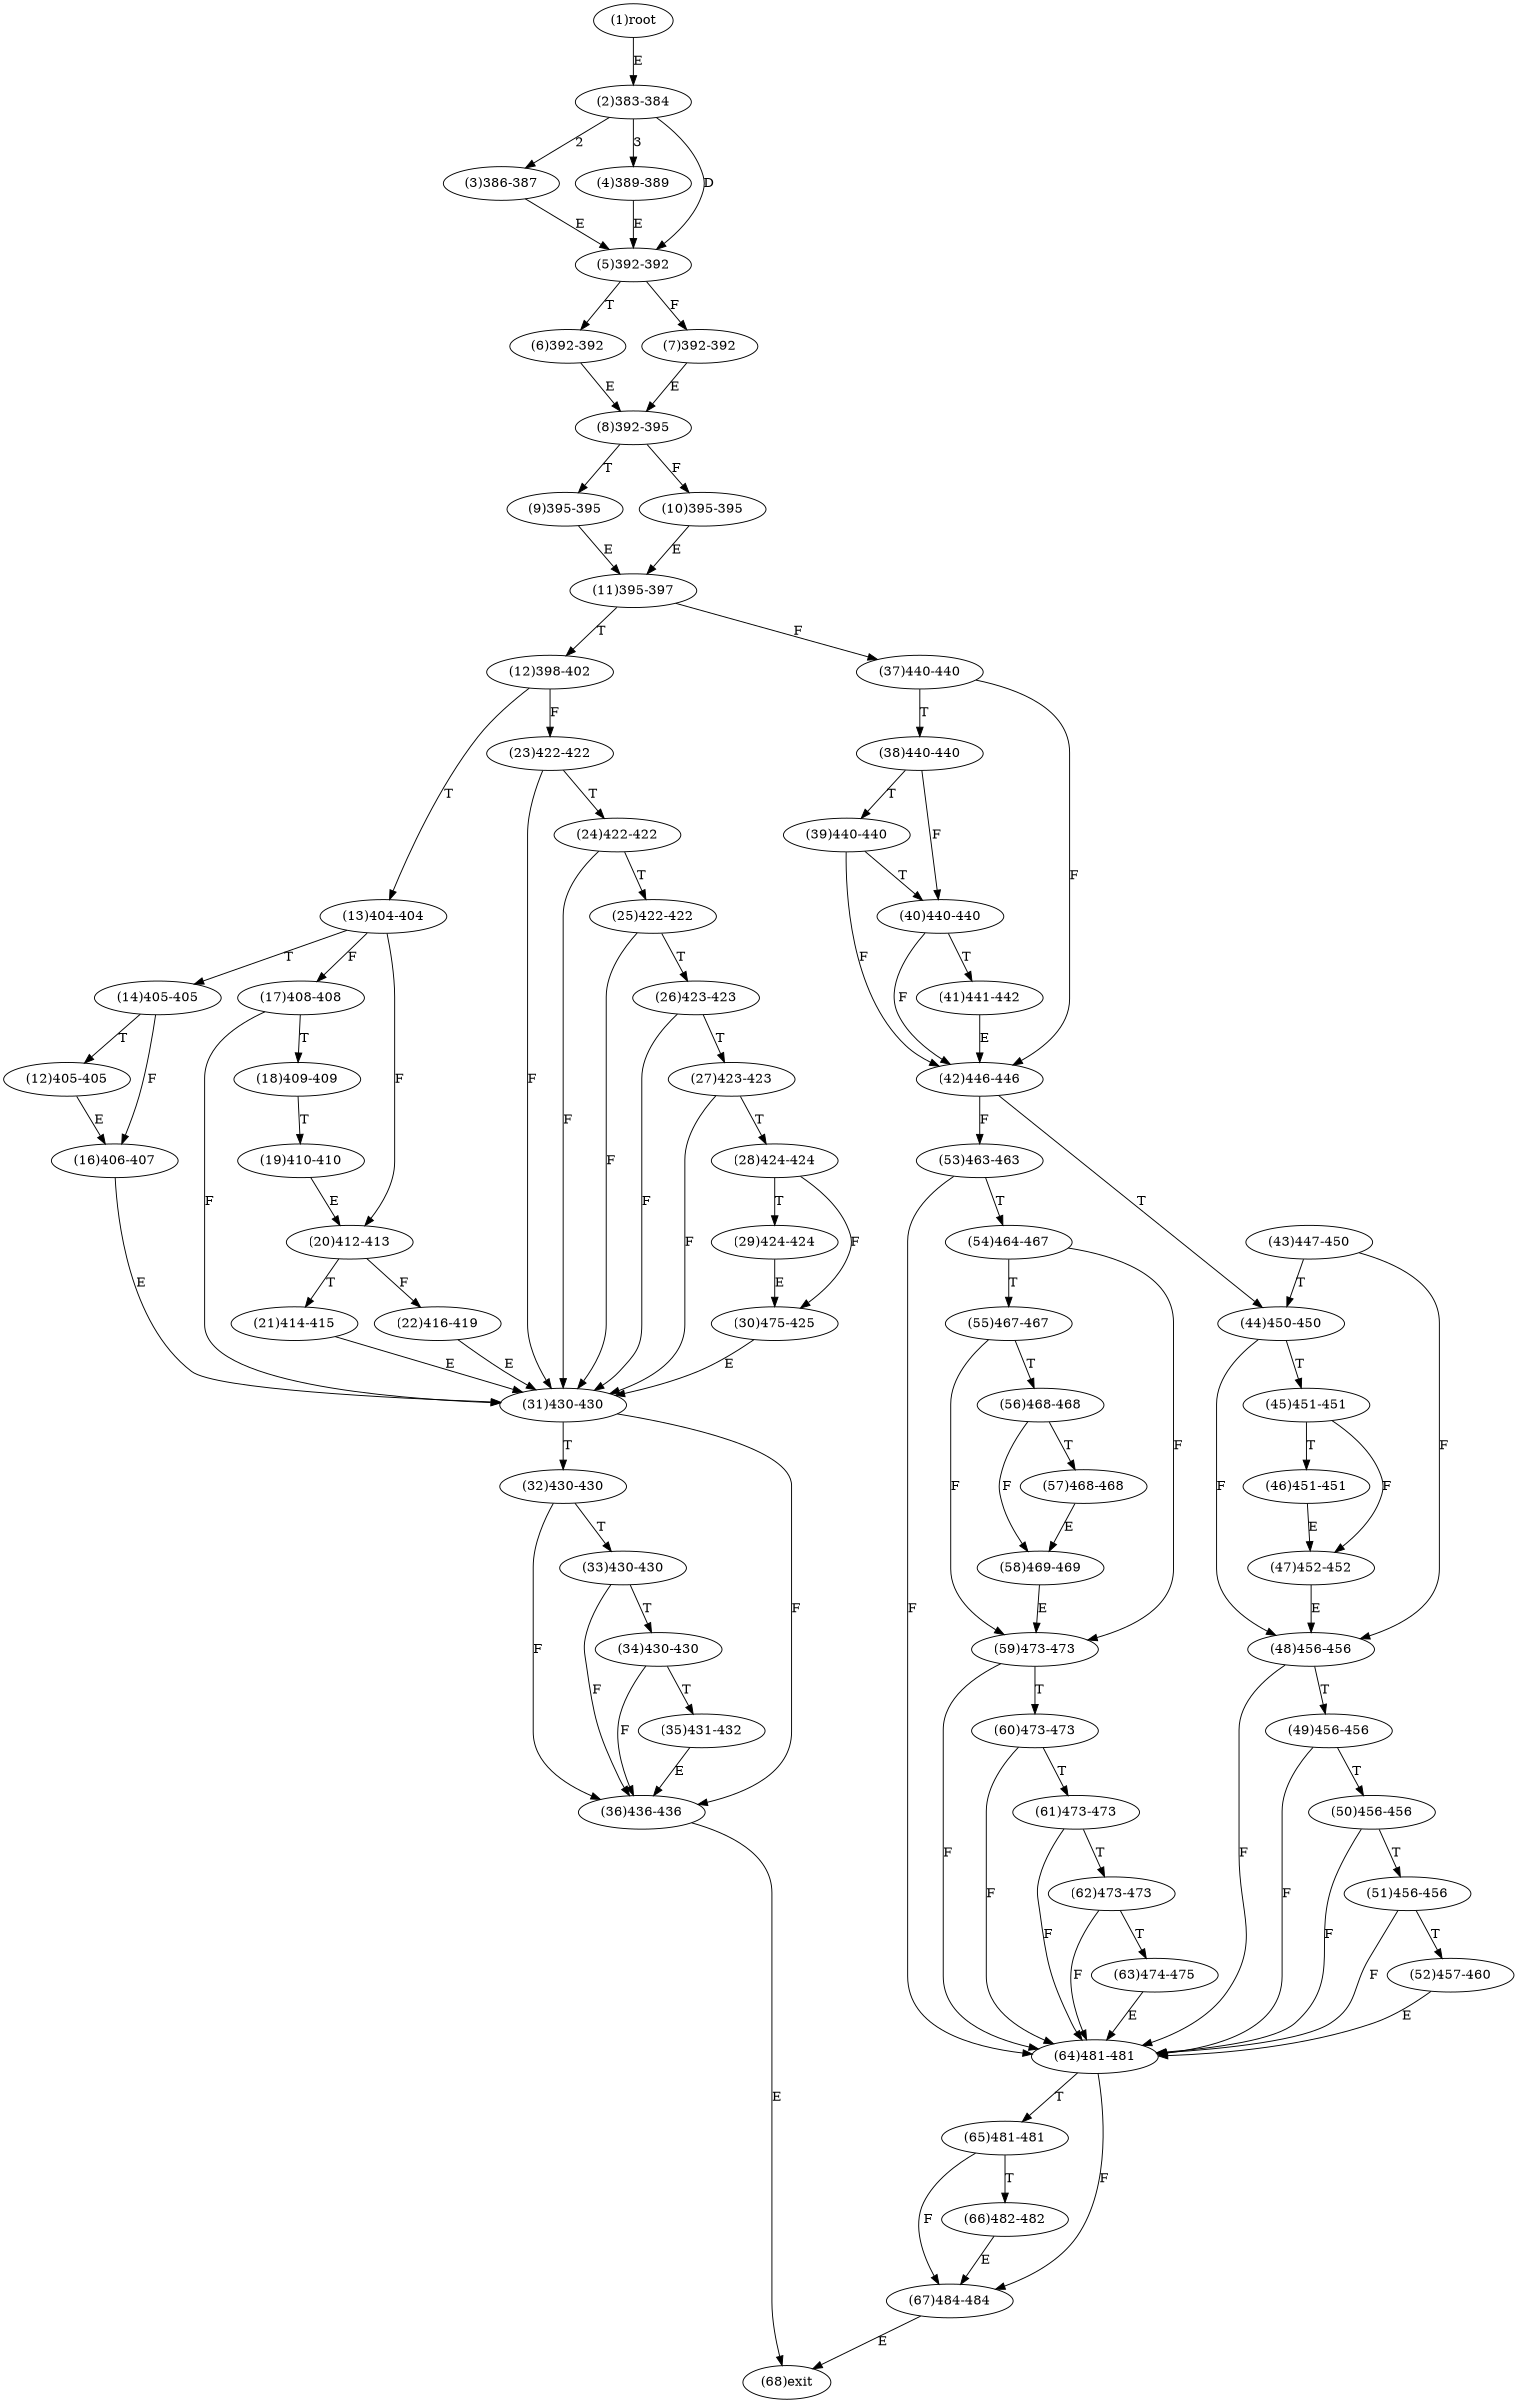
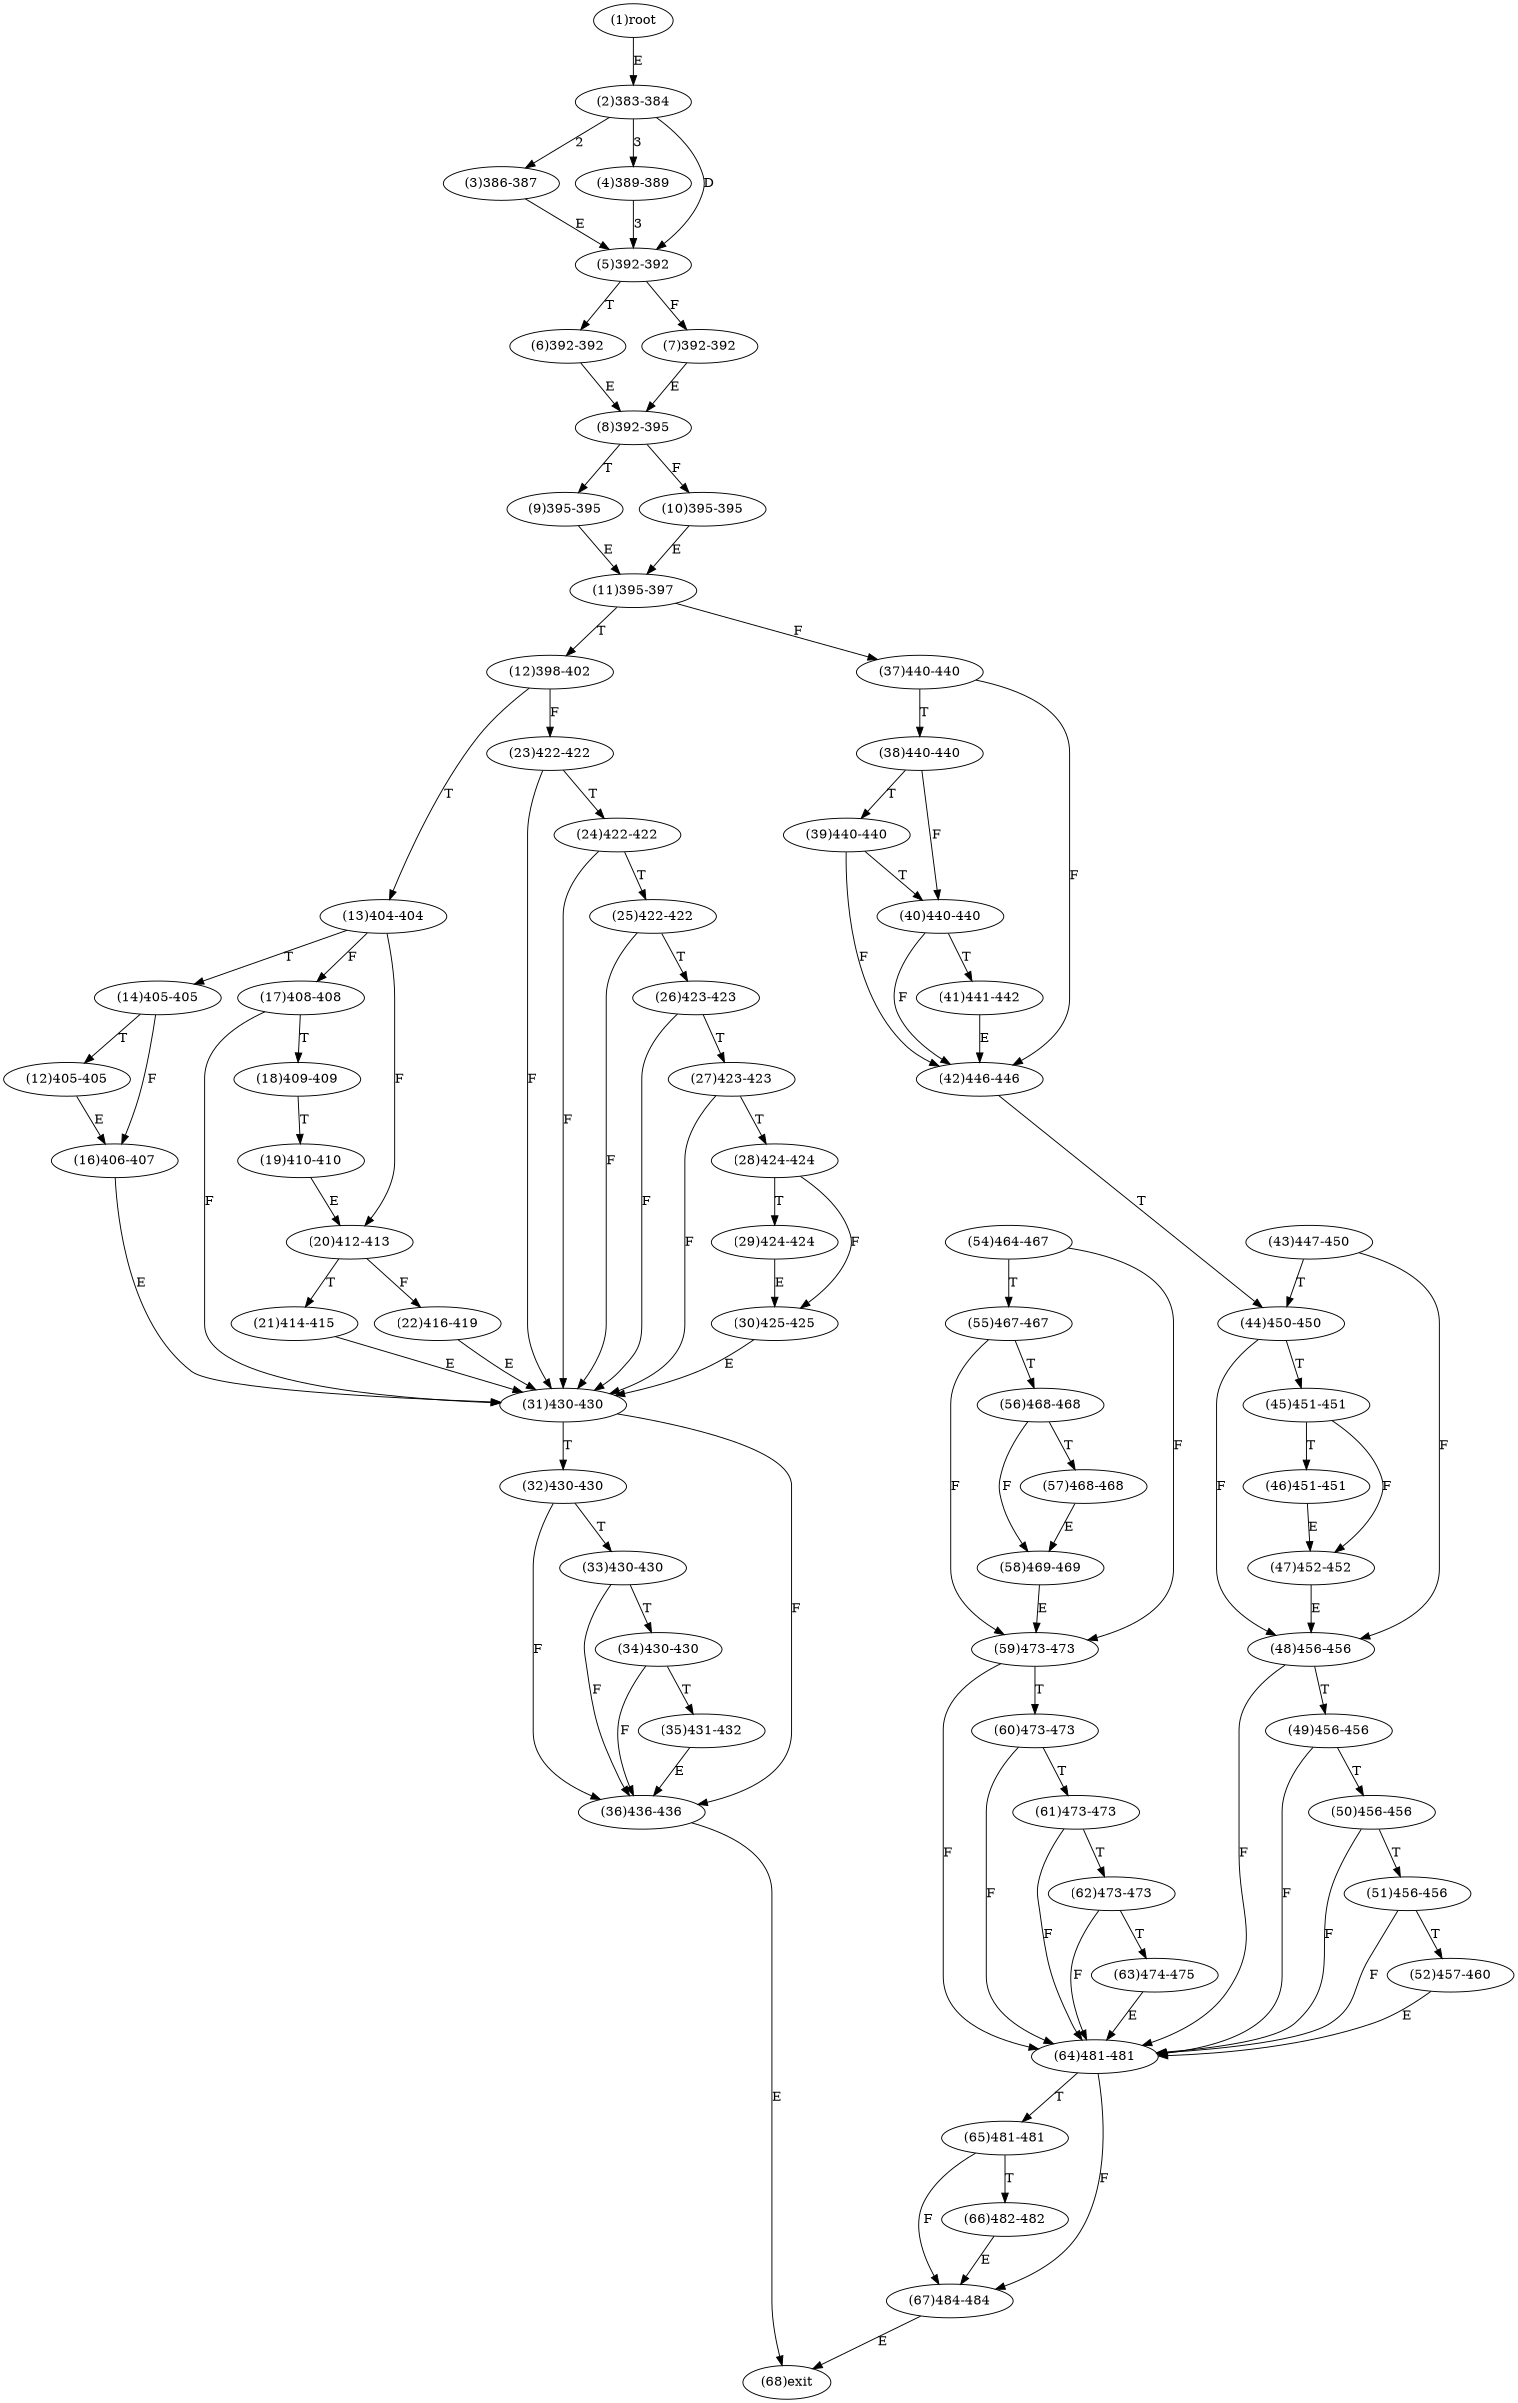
edge "(4)389-389" -> "(5)392-392": label "E" -> "3"
node "(53)463-463": removed
node "(30)475-425": label "(30)475-425" -> "(30)425-425"
